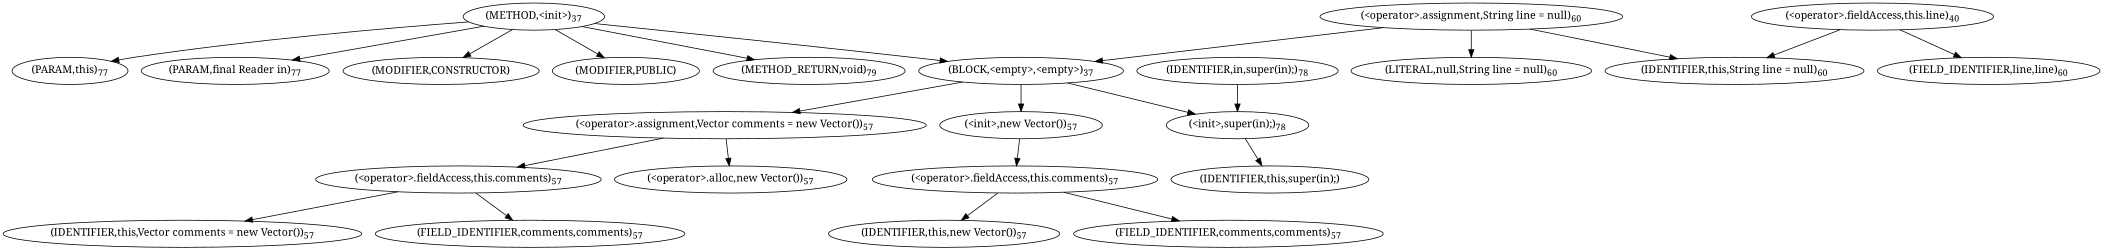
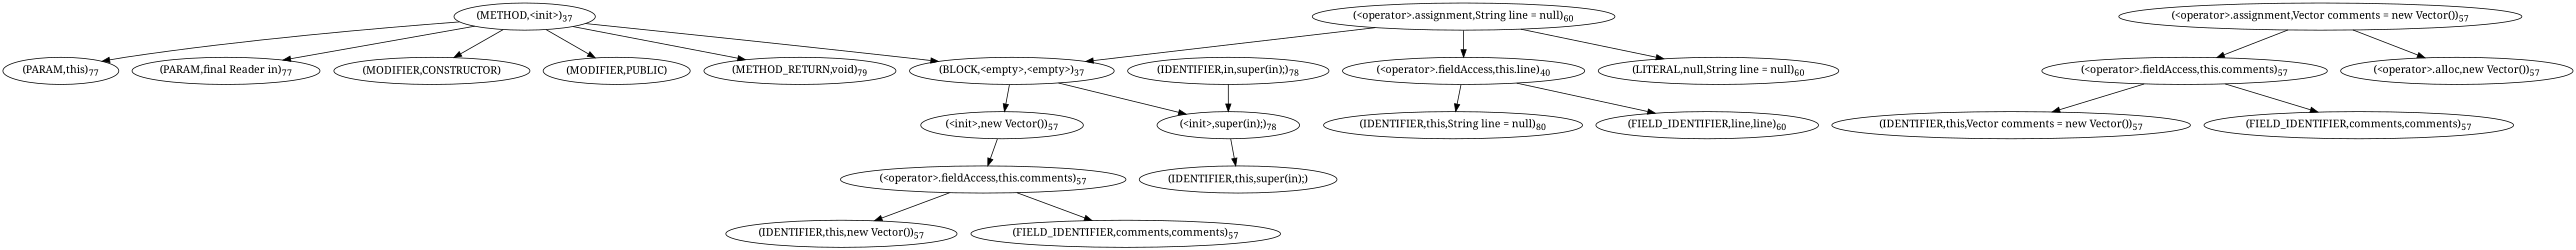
edge "(<operator>.assignment,String line = null)" -> "(IDENTIFIER,this,String line = null)": now "(<operator>.assignment,String line = null)" -> "(<operator>.fieldAccess,this.line)"
node "(IDENTIFIER,this,String line = null)": text "60" -> "80"
edge "(BLOCK,<empty>,<empty>)" -> "(<operator>.assignment,Vector comments = new Vector())": removed
